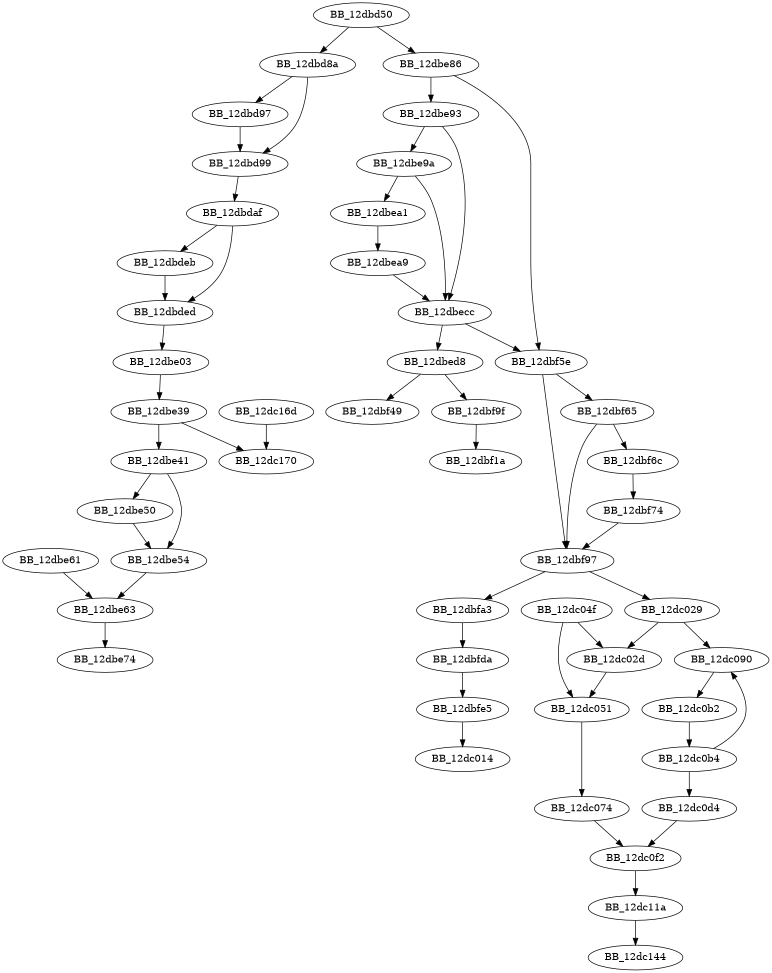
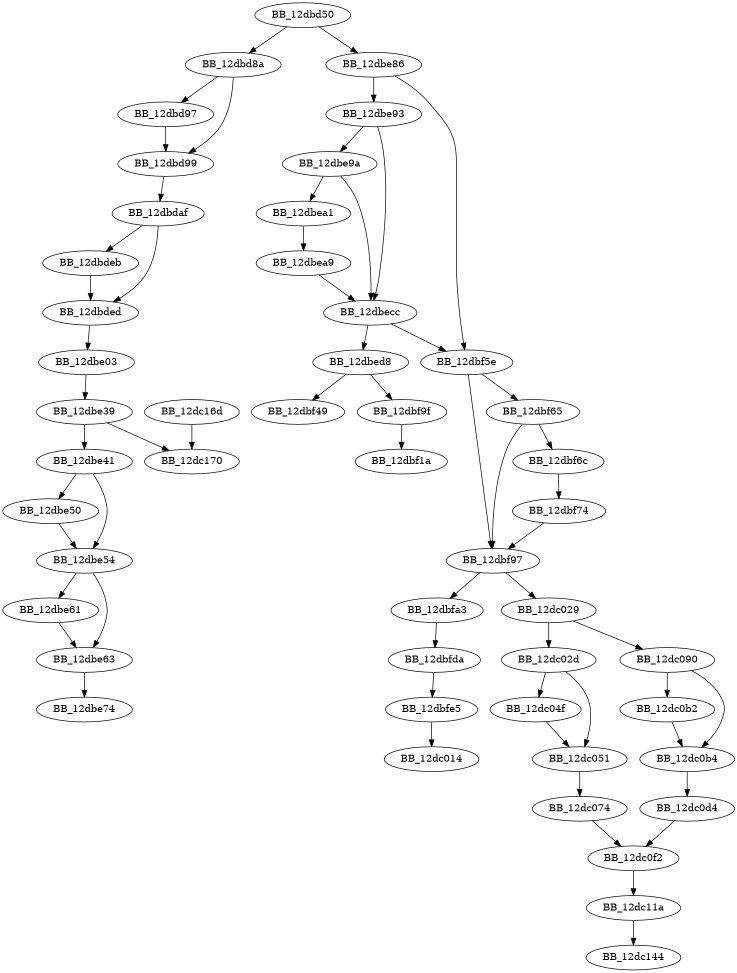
edge "BB_12dbe54" -> "BB_12dbe61": added
edge "BB_12dc04f" -> "BB_12dc02d": reversed
edge "BB_12dc0b4" -> "BB_12dc090": reversed
